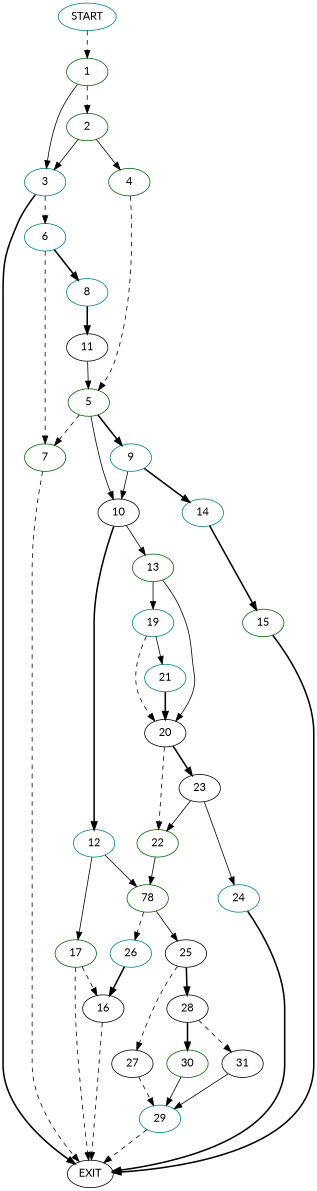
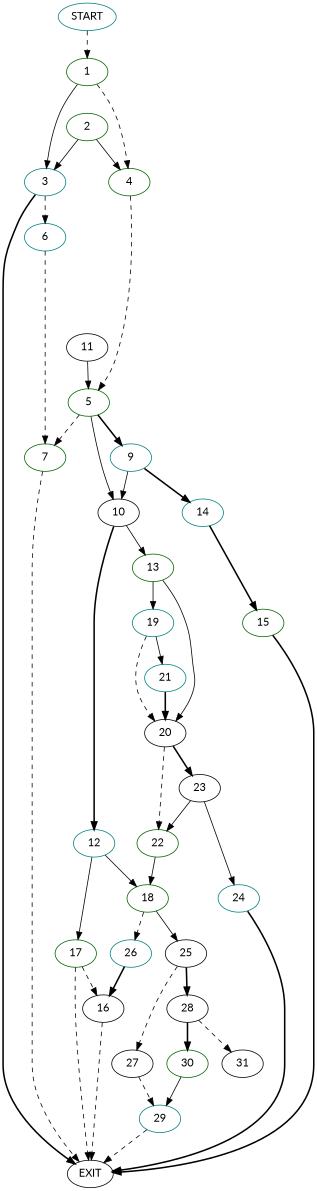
edge "1" -> "2": now "1" -> "4"
node "8": removed
node "78": label "78" -> "18"
edge "31" -> "29": removed
